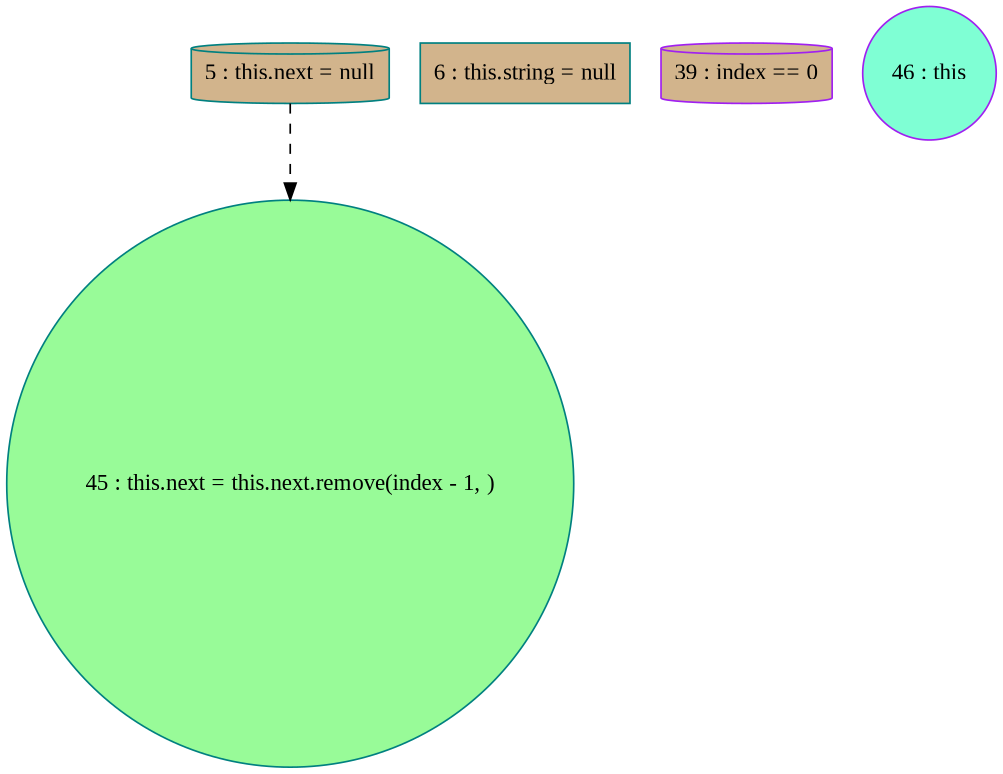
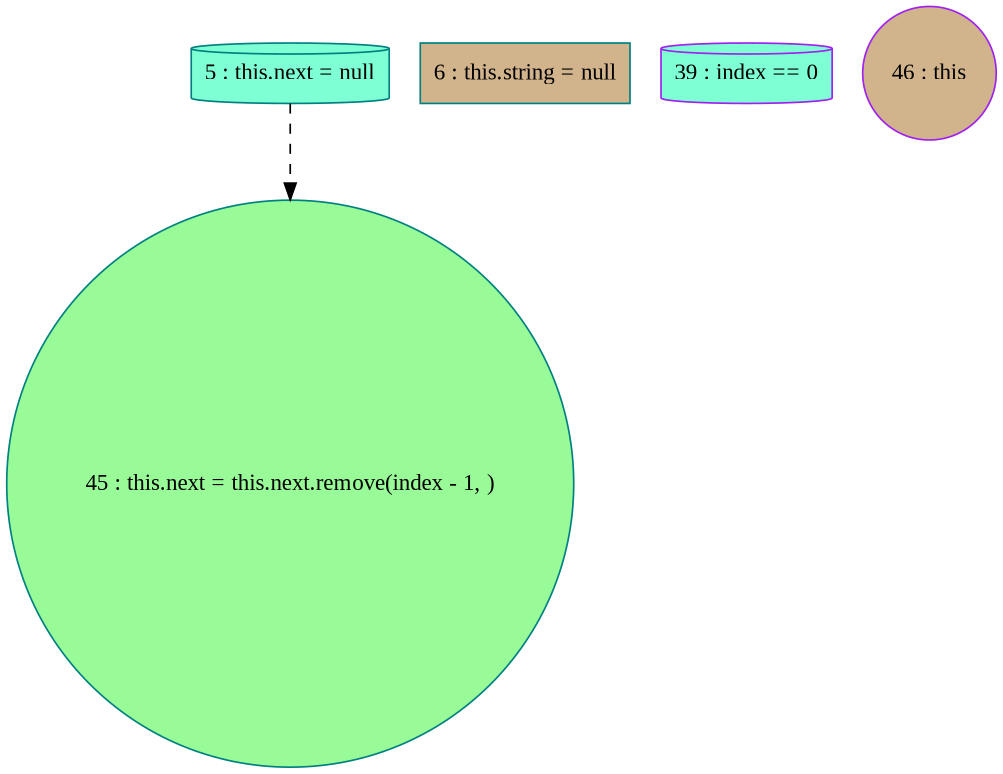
node "5 : this.next = null": fillcolor tan -> aquamarine
node "39 : index == 0": fillcolor tan -> aquamarine
node "46 : this": fillcolor aquamarine -> tan
